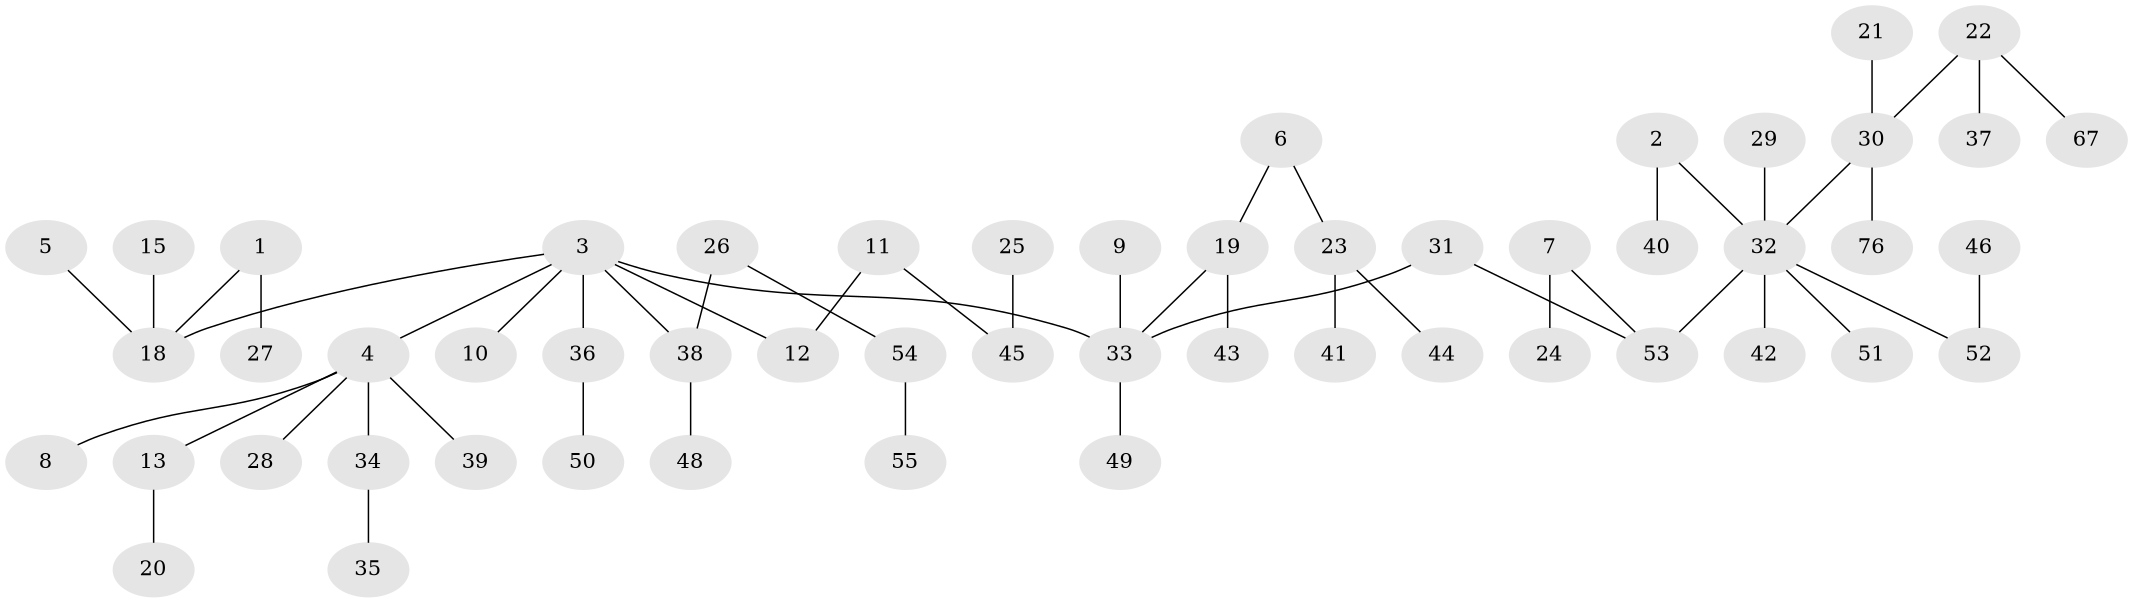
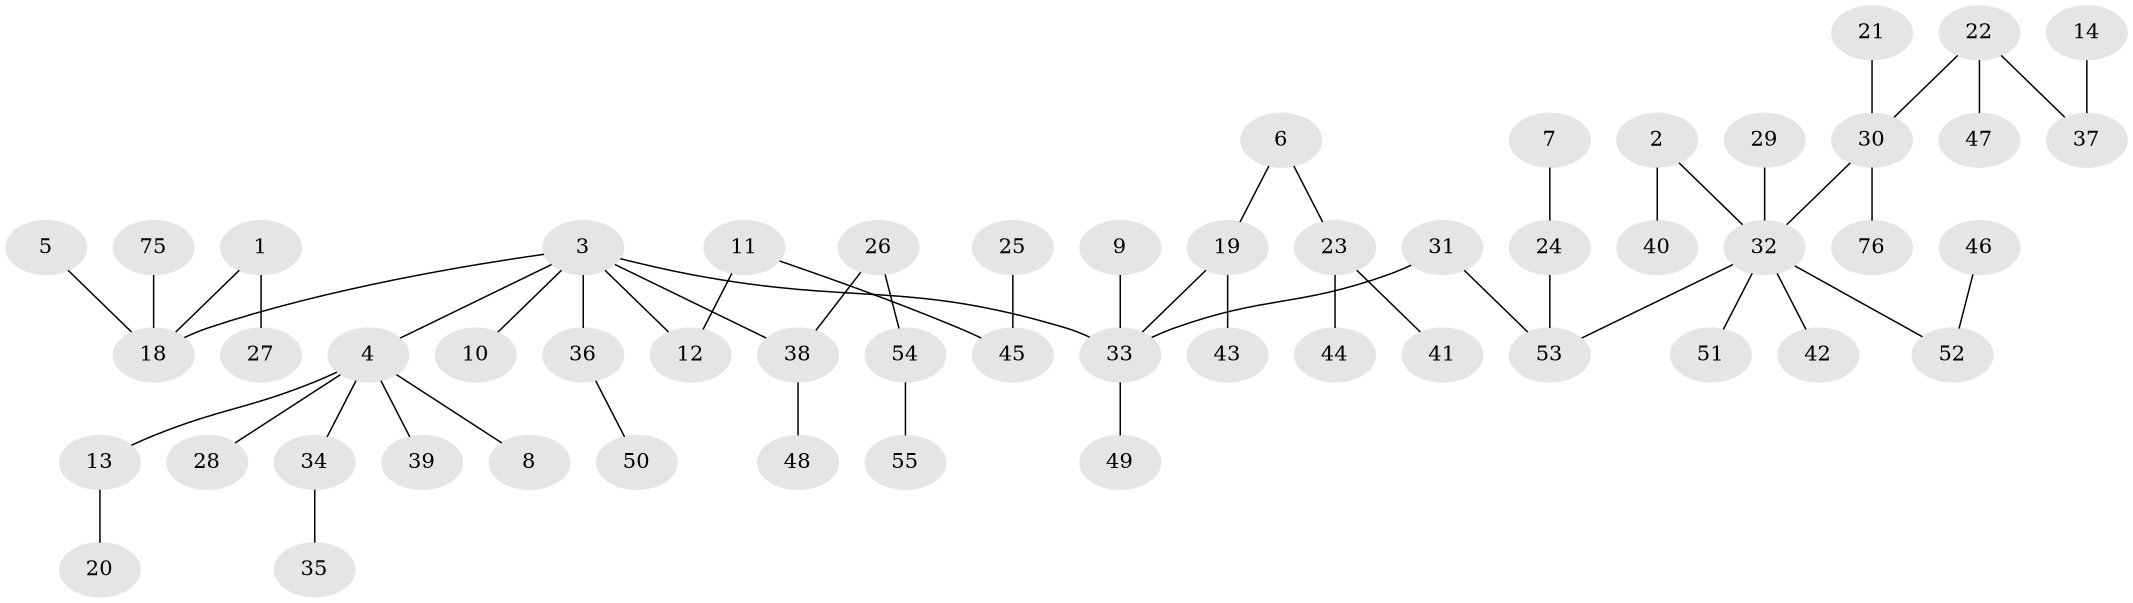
node "14": added
node "67": label "67" -> "47"
node "15": label "15" -> "75"
edge "7" -- "53": now "24" -- "53"
